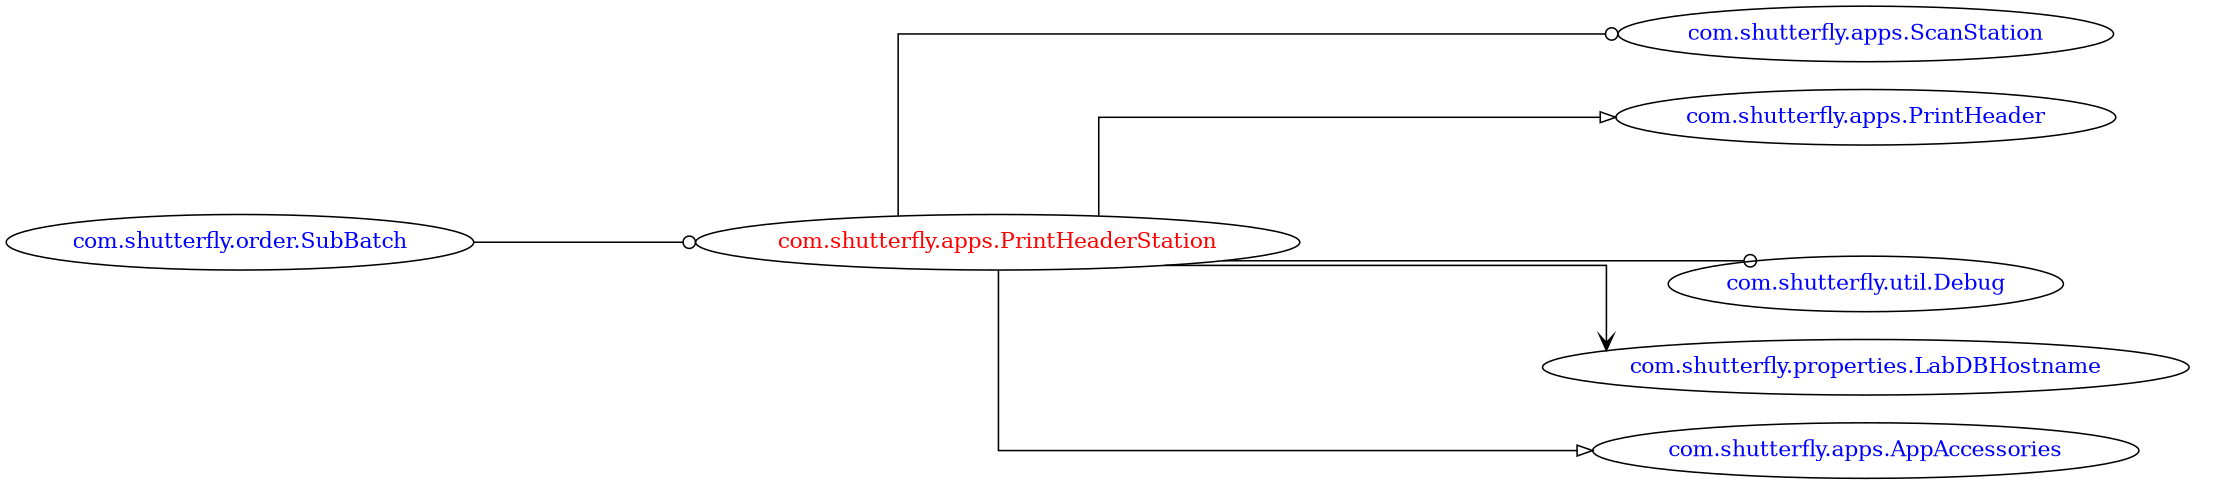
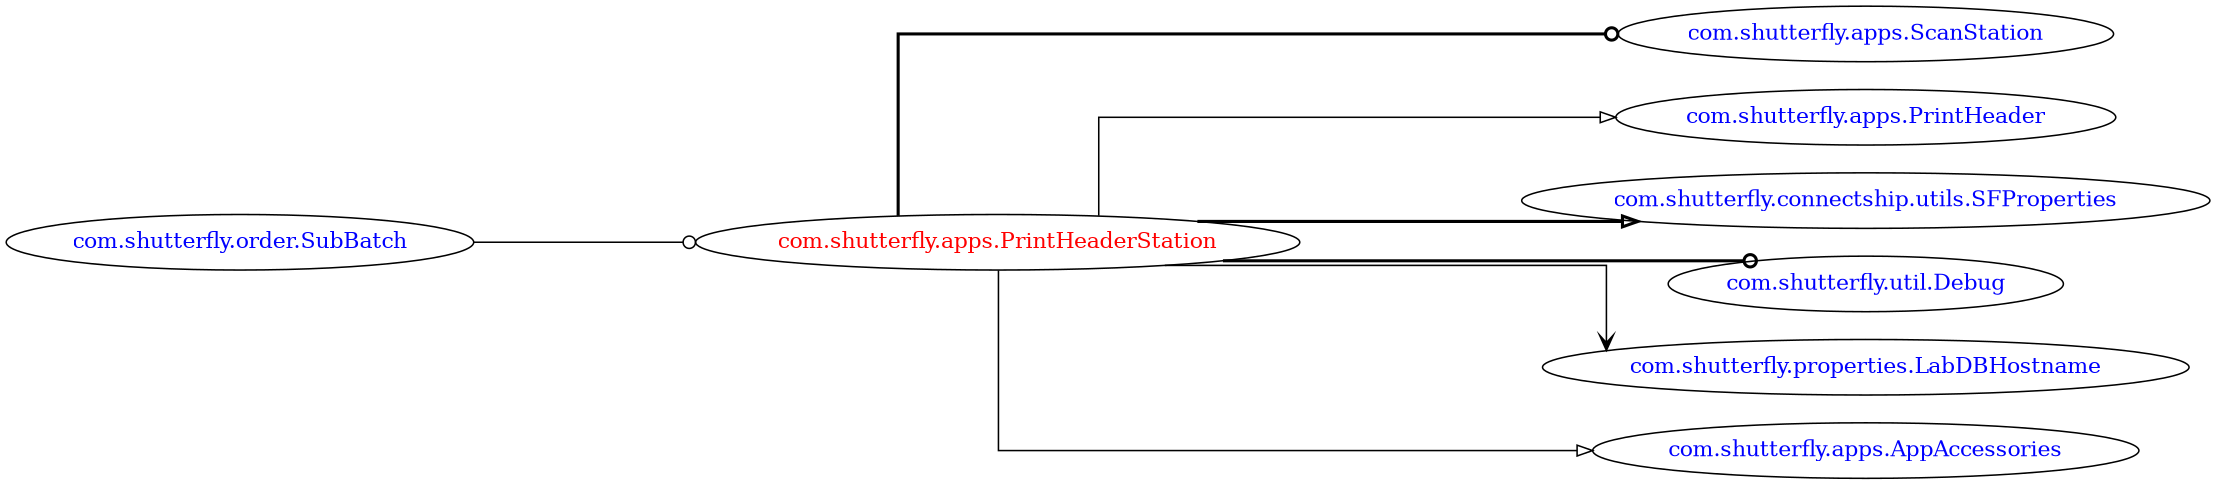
edge "com.shutterfly.apps.PrintHeaderStation" -> "com.shutterfly.apps.ScanStation": style solid -> bold
node "com.shutterfly.connectship.utils.SFProperties": added
edge "com.shutterfly.apps.PrintHeaderStation" -> "com.shutterfly.util.Debug": style solid -> bold
